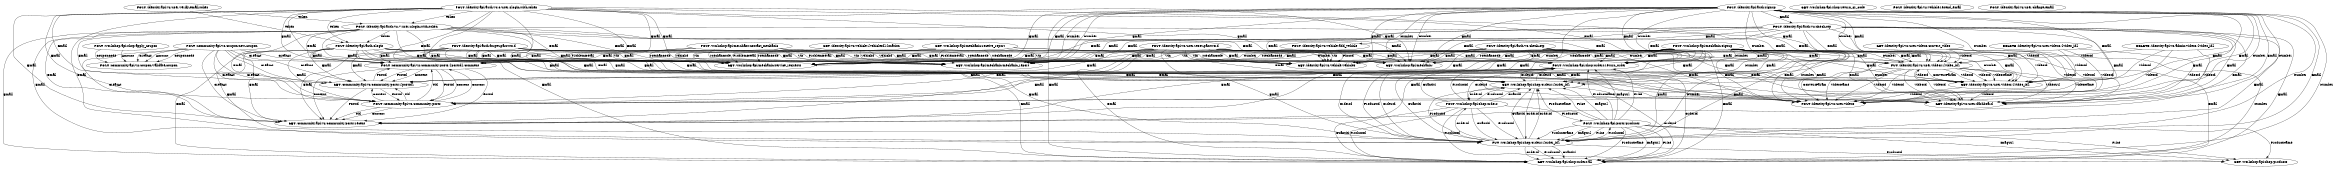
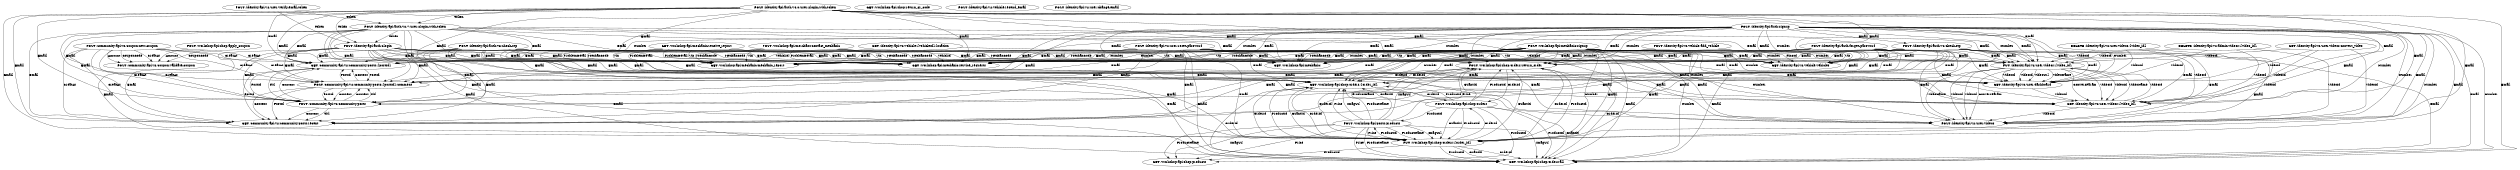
edge "POST /identity/api/auth/v2/check-otp" -> "POST /identity/api/v2/vehicle/add_vehicle": now "POST /identity/api/auth/v2/check-otp" -> "GET /community/api/v2/community/posts/{postId}"
edge "GET /identity/api/v2/user/videos/{video_id}" -> "GET /identity/api/v2/user/dashboard": reversed
